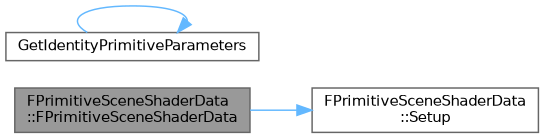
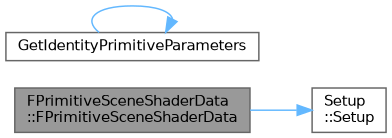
node "FPrimitiveSceneShaderData ::Setup": label "FPrimitiveSceneShaderData ::Setup" -> "Setup ::Setup"
